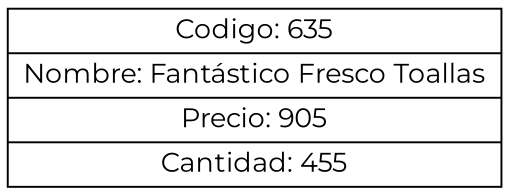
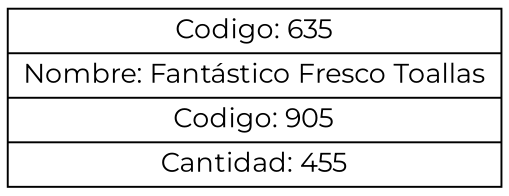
node "Codigo: 635": text "Precio: 905" -> "Codigo: 905"
